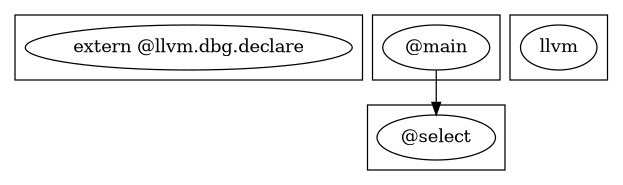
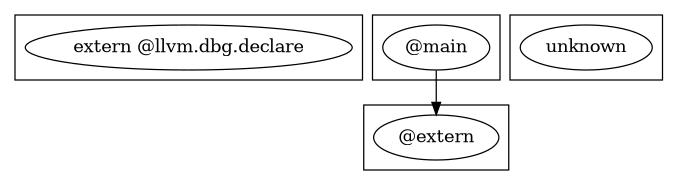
node "llvm": label "llvm" -> "unknown"
node "@select": label "@select" -> "@extern"
